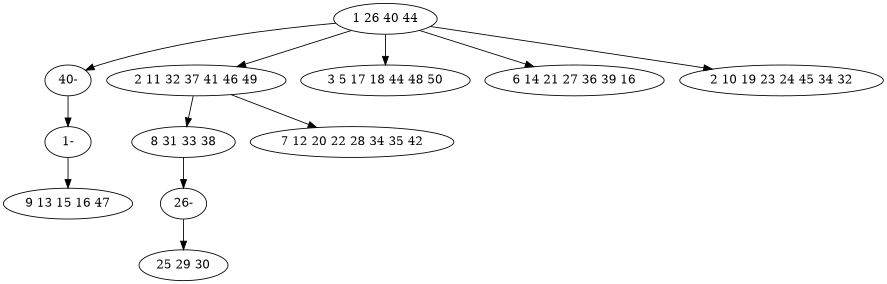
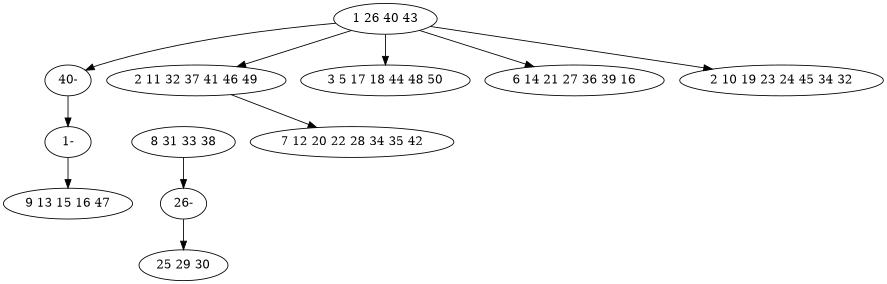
node "1 26 40 44": label "1 26 40 44" -> "1 26 40 43"
edge "2 11 32 37 41 46 49" -> "8 31 33 38": removed
